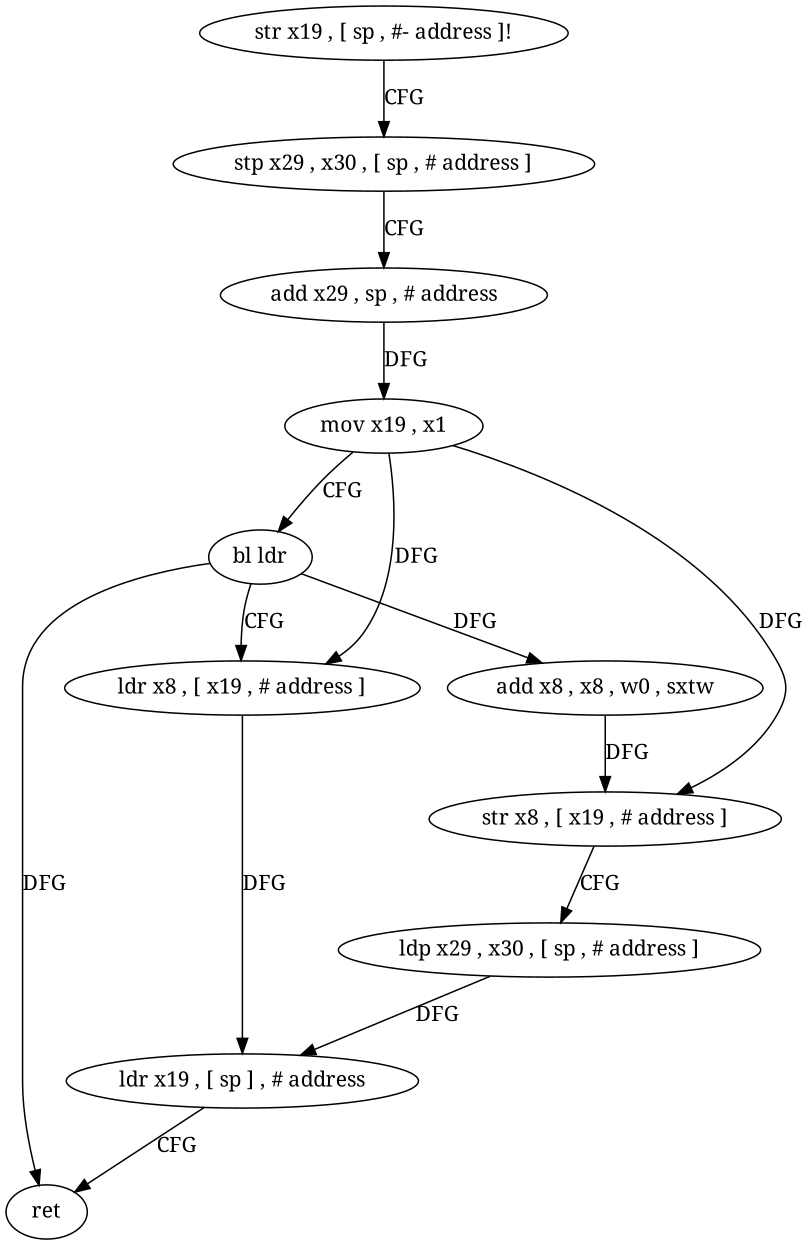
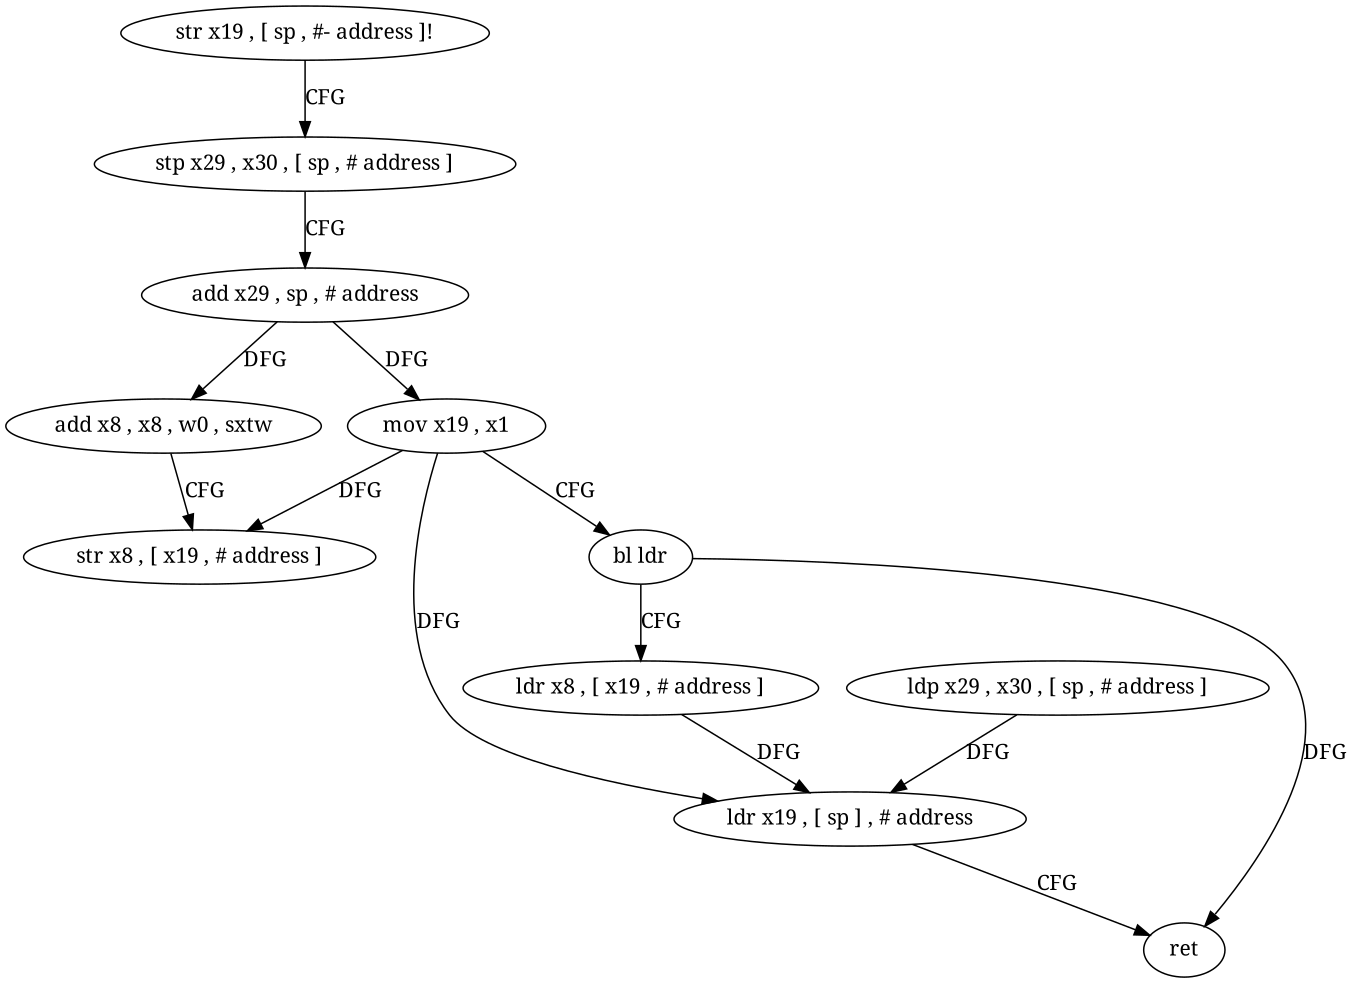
edge "mov x19 , x1" -> "ldr x8 , [ x19 , # address ]": now "mov x19 , x1" -> "ldr x19 , [ sp ] , # address"
edge "bl ldr" -> "add x8 , x8 , w0 , sxtw": now "add x29 , sp , # address" -> "add x8 , x8 , w0 , sxtw"
edge "add x8 , x8 , w0 , sxtw" -> "str x8 , [ x19 , # address ]": label "DFG" -> "CFG"
edge "str x8 , [ x19 , # address ]" -> "ldp x29 , x30 , [ sp , # address ]": removed, label "CFG"
